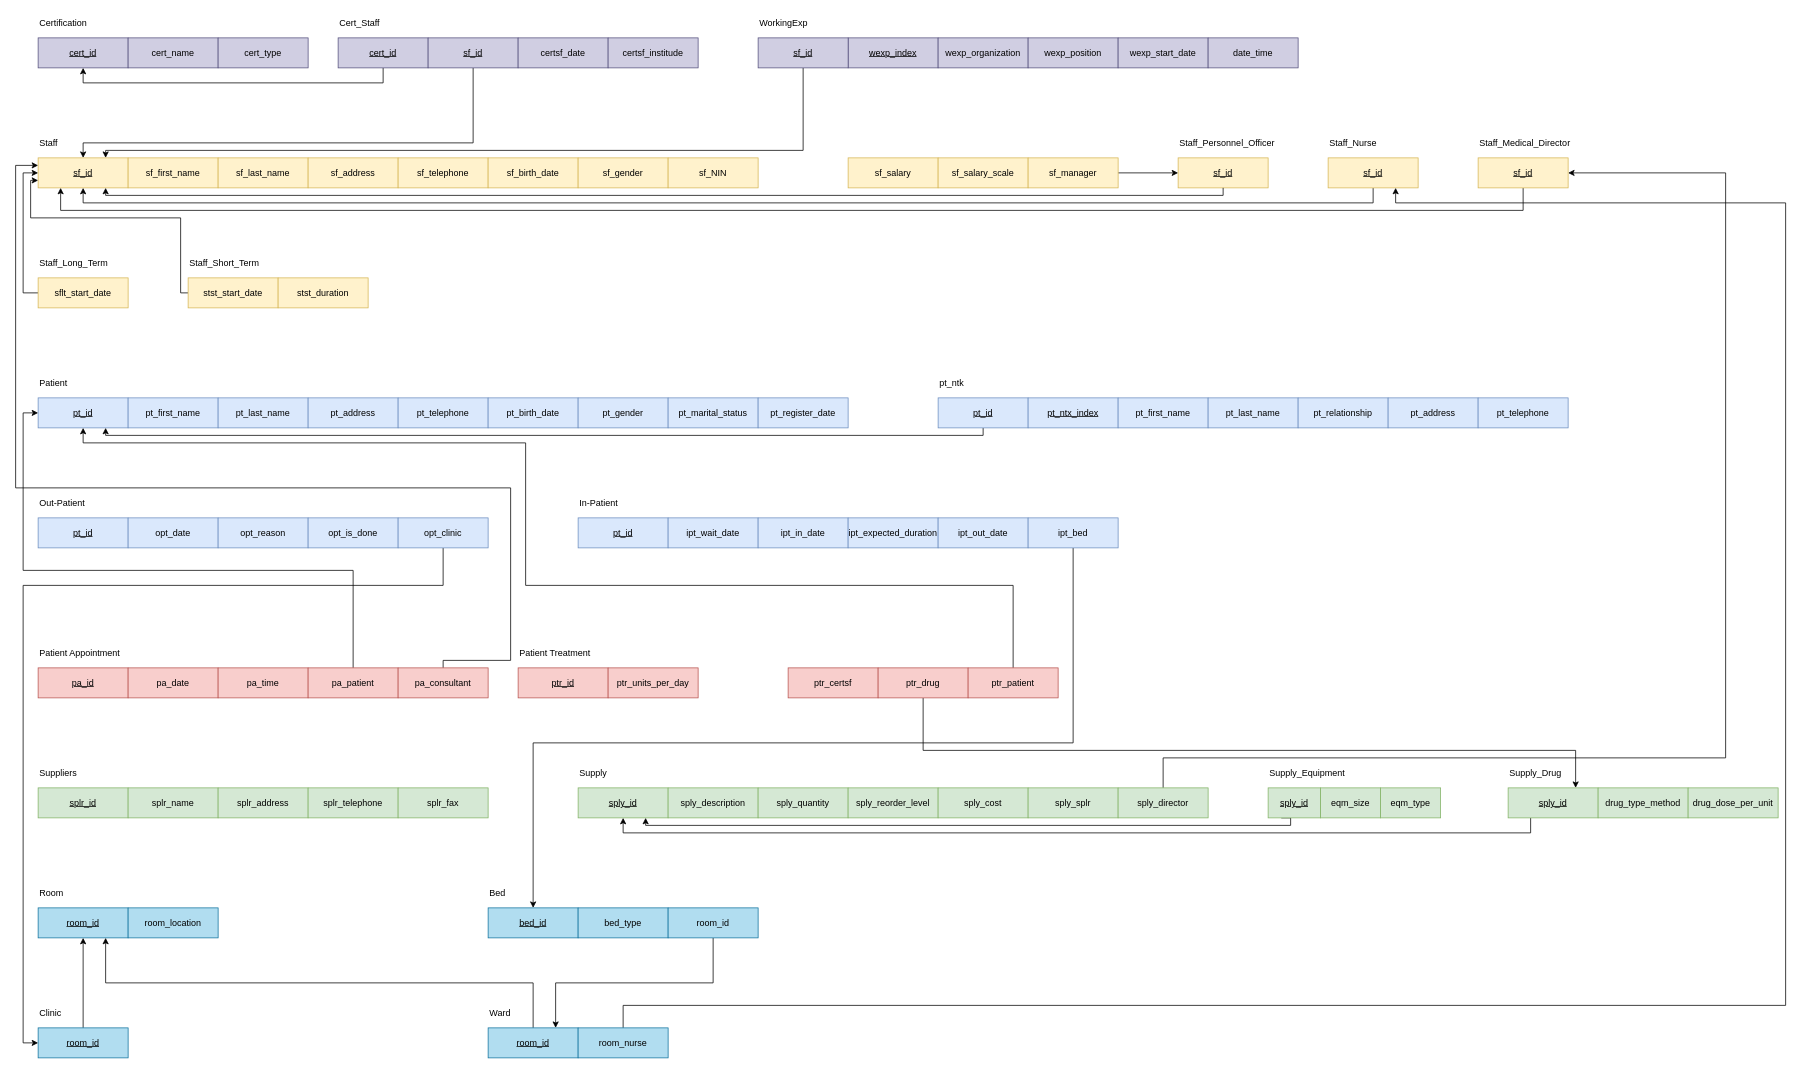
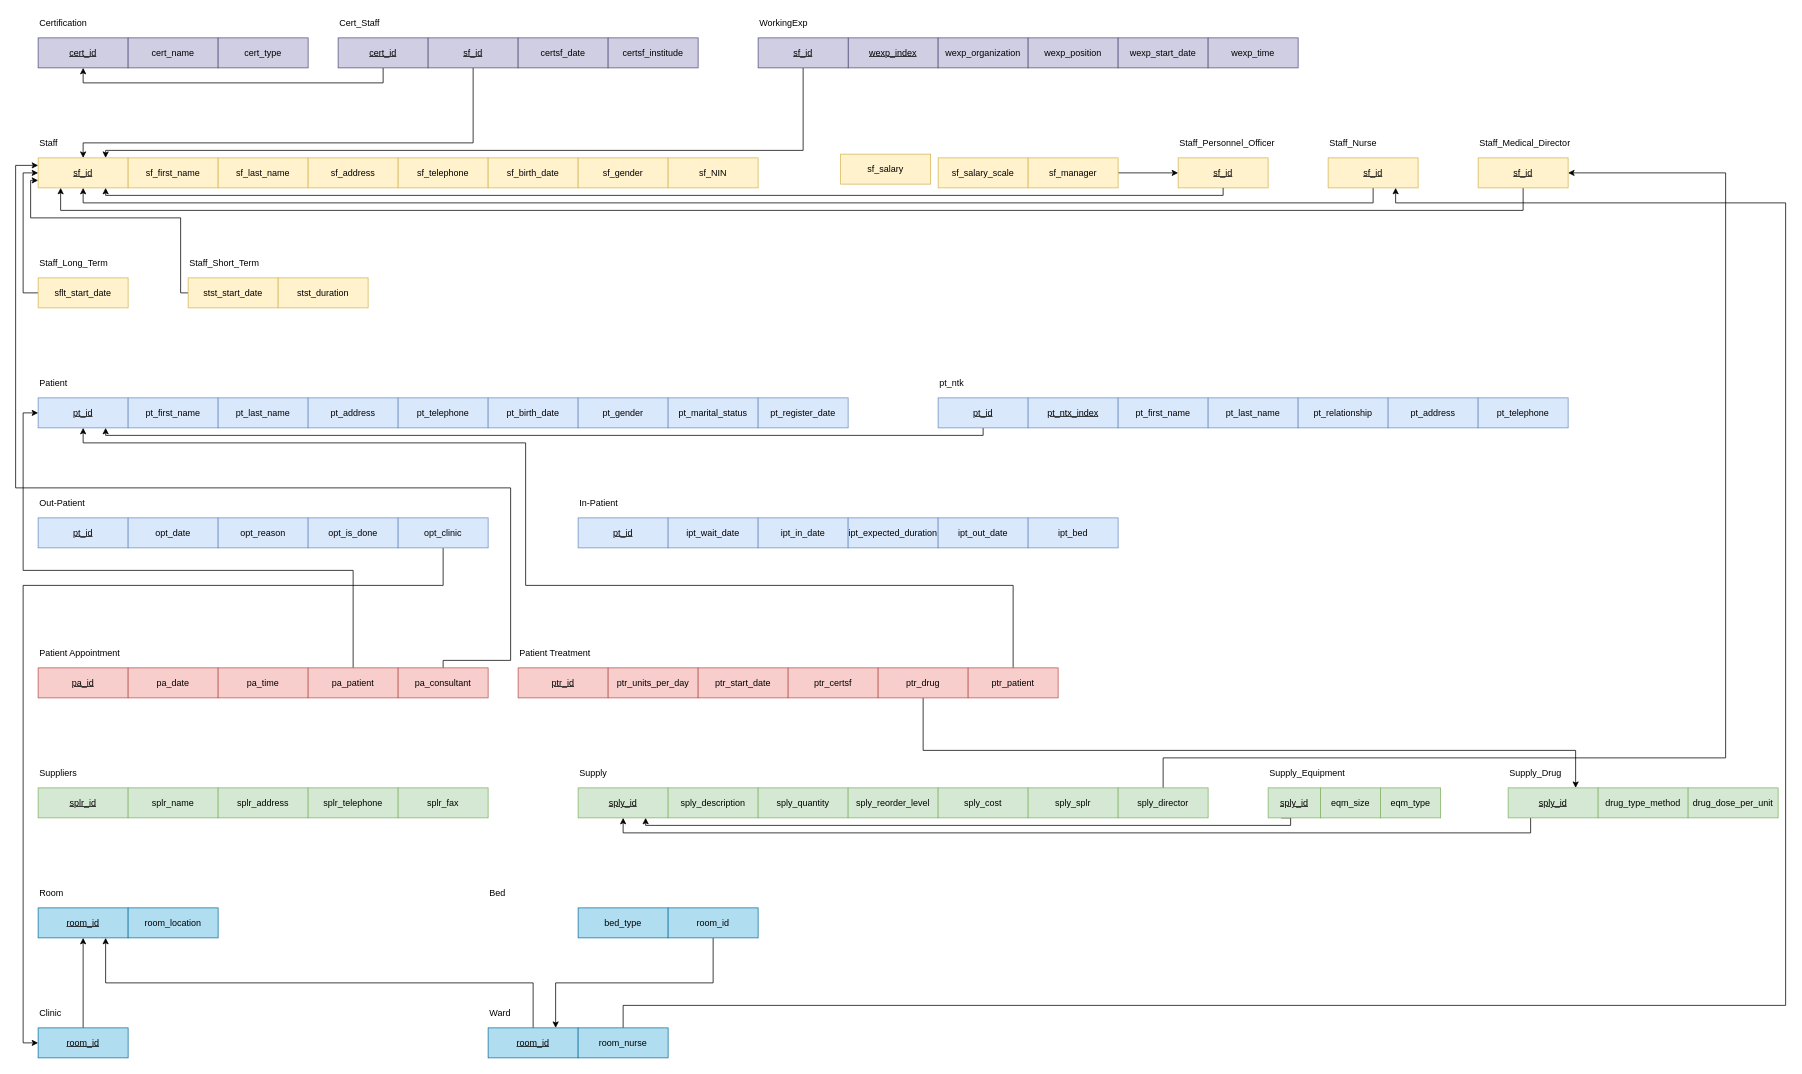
node "date_time": label "date_time" -> "wexp_time"
node "sf_salary": moved (893, 173) -> (885, 169)
node "ptr_start_date": added
edge "ipt_bed" -> "bed_id": removed
node "bed_id": removed
